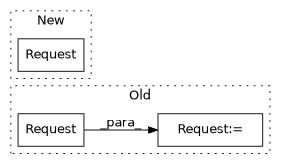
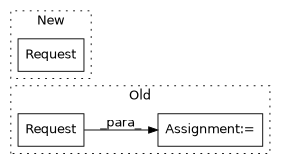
node "Request:=": label "Request:=" -> "Assignment:="
